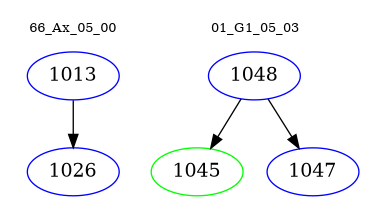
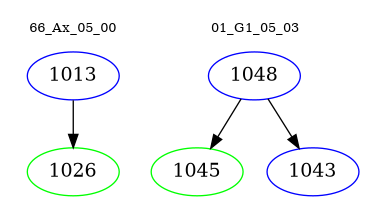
node "1026": color blue -> green
node "1047": label "1047" -> "1043"
